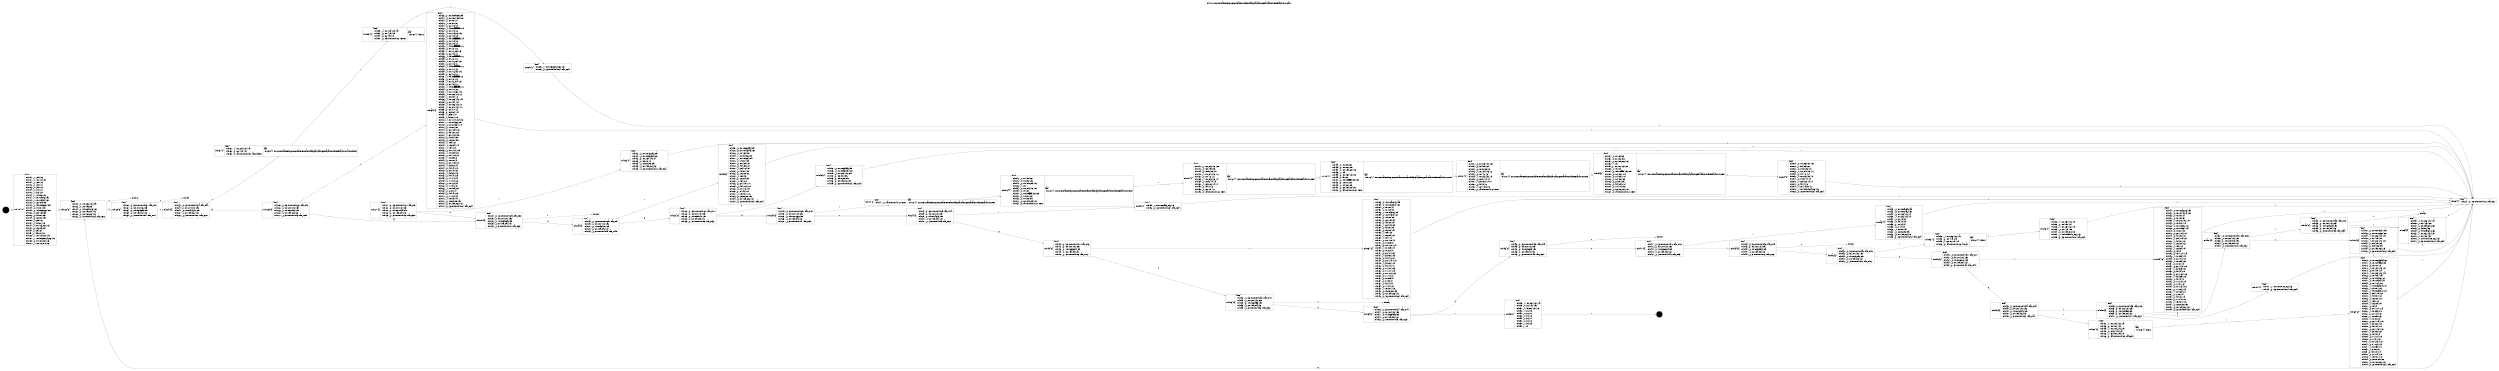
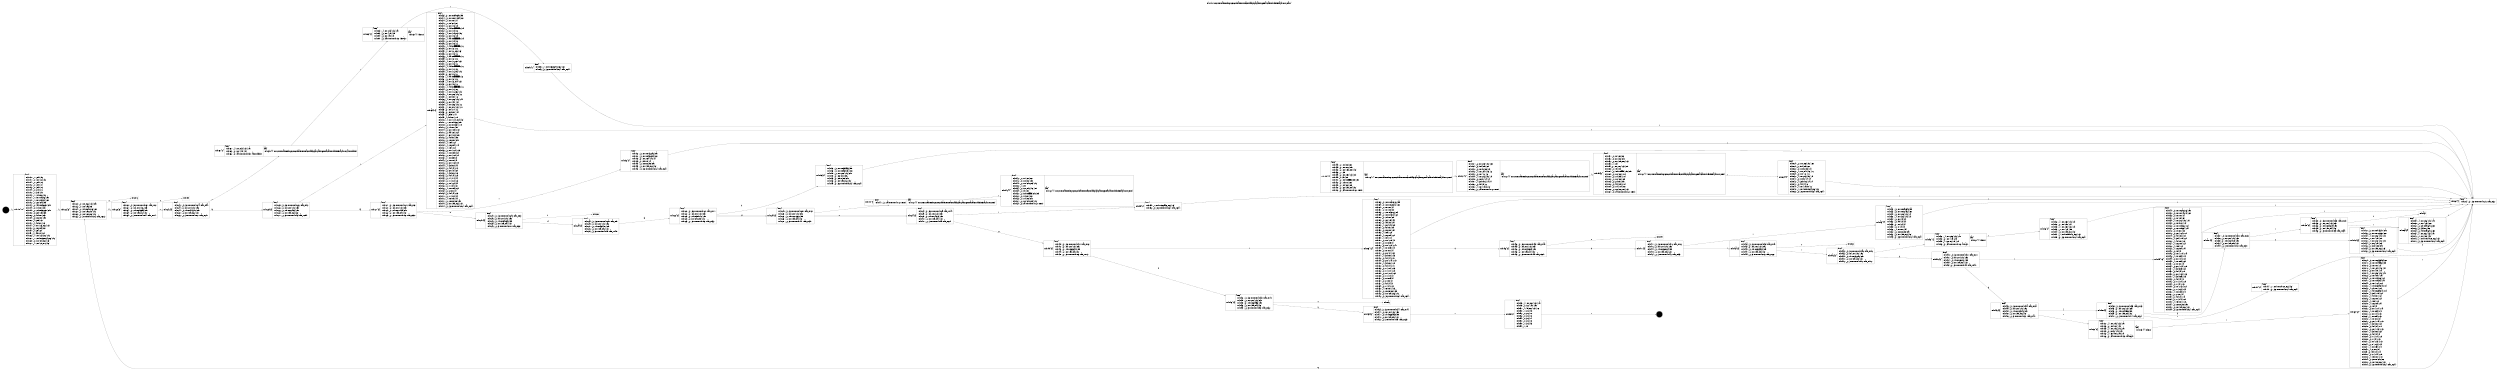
node "0x401bfe [83]": removed
node "0x401d72 [41]": removed
edge "0x40185e [25]" -> "0x401890 [25]": now "0x40185e [25]" -> "0x401877 [25]"
edge "0x40193f [25]" -> "0x401958 [25]": now "0x401ec5 [134]" -> "0x401958 [25]"
